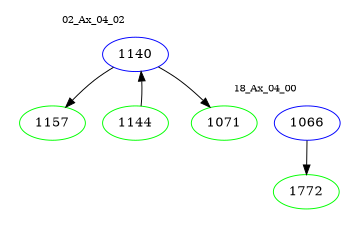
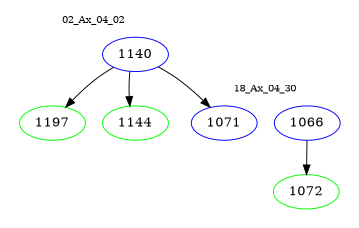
cluster "18_Ax_04_00": label "18_Ax_04_00" -> "18_Ax_04_30"
edge "1144" -> "1140": reversed
node "1157": label "1157" -> "1197"
node "1071": color green -> blue
node "1772": label "1772" -> "1072"
